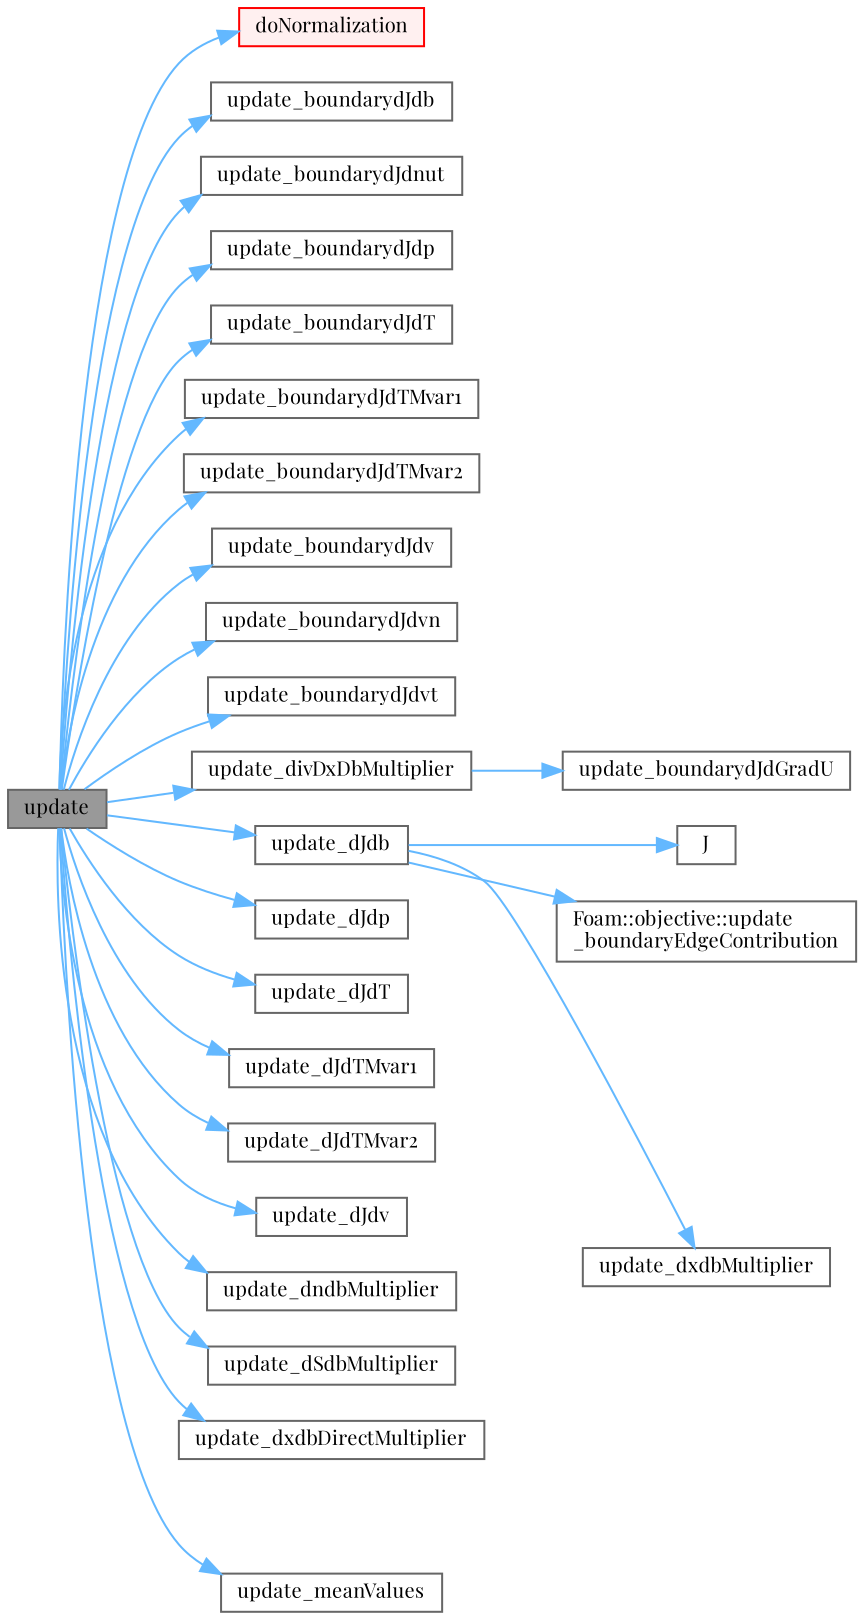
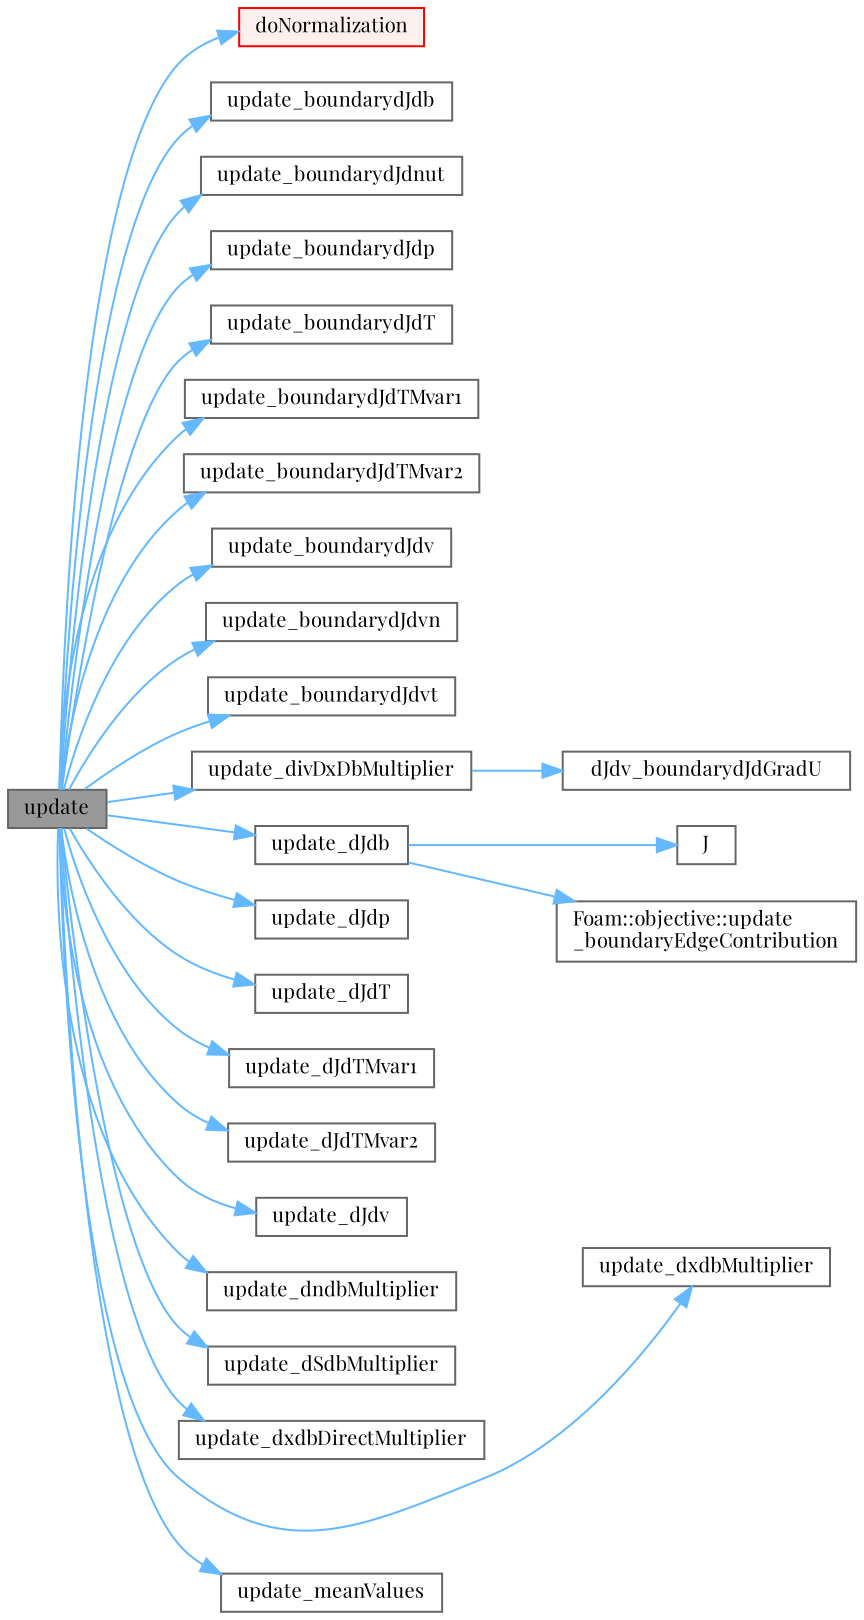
node "update_boundarydJdGradU": label "update_boundarydJdGradU" -> "dJdv_boundarydJdGradU"
edge "update_dJdb" -> "update_dxdbMultiplier": now "update" -> "update_dxdbMultiplier"
